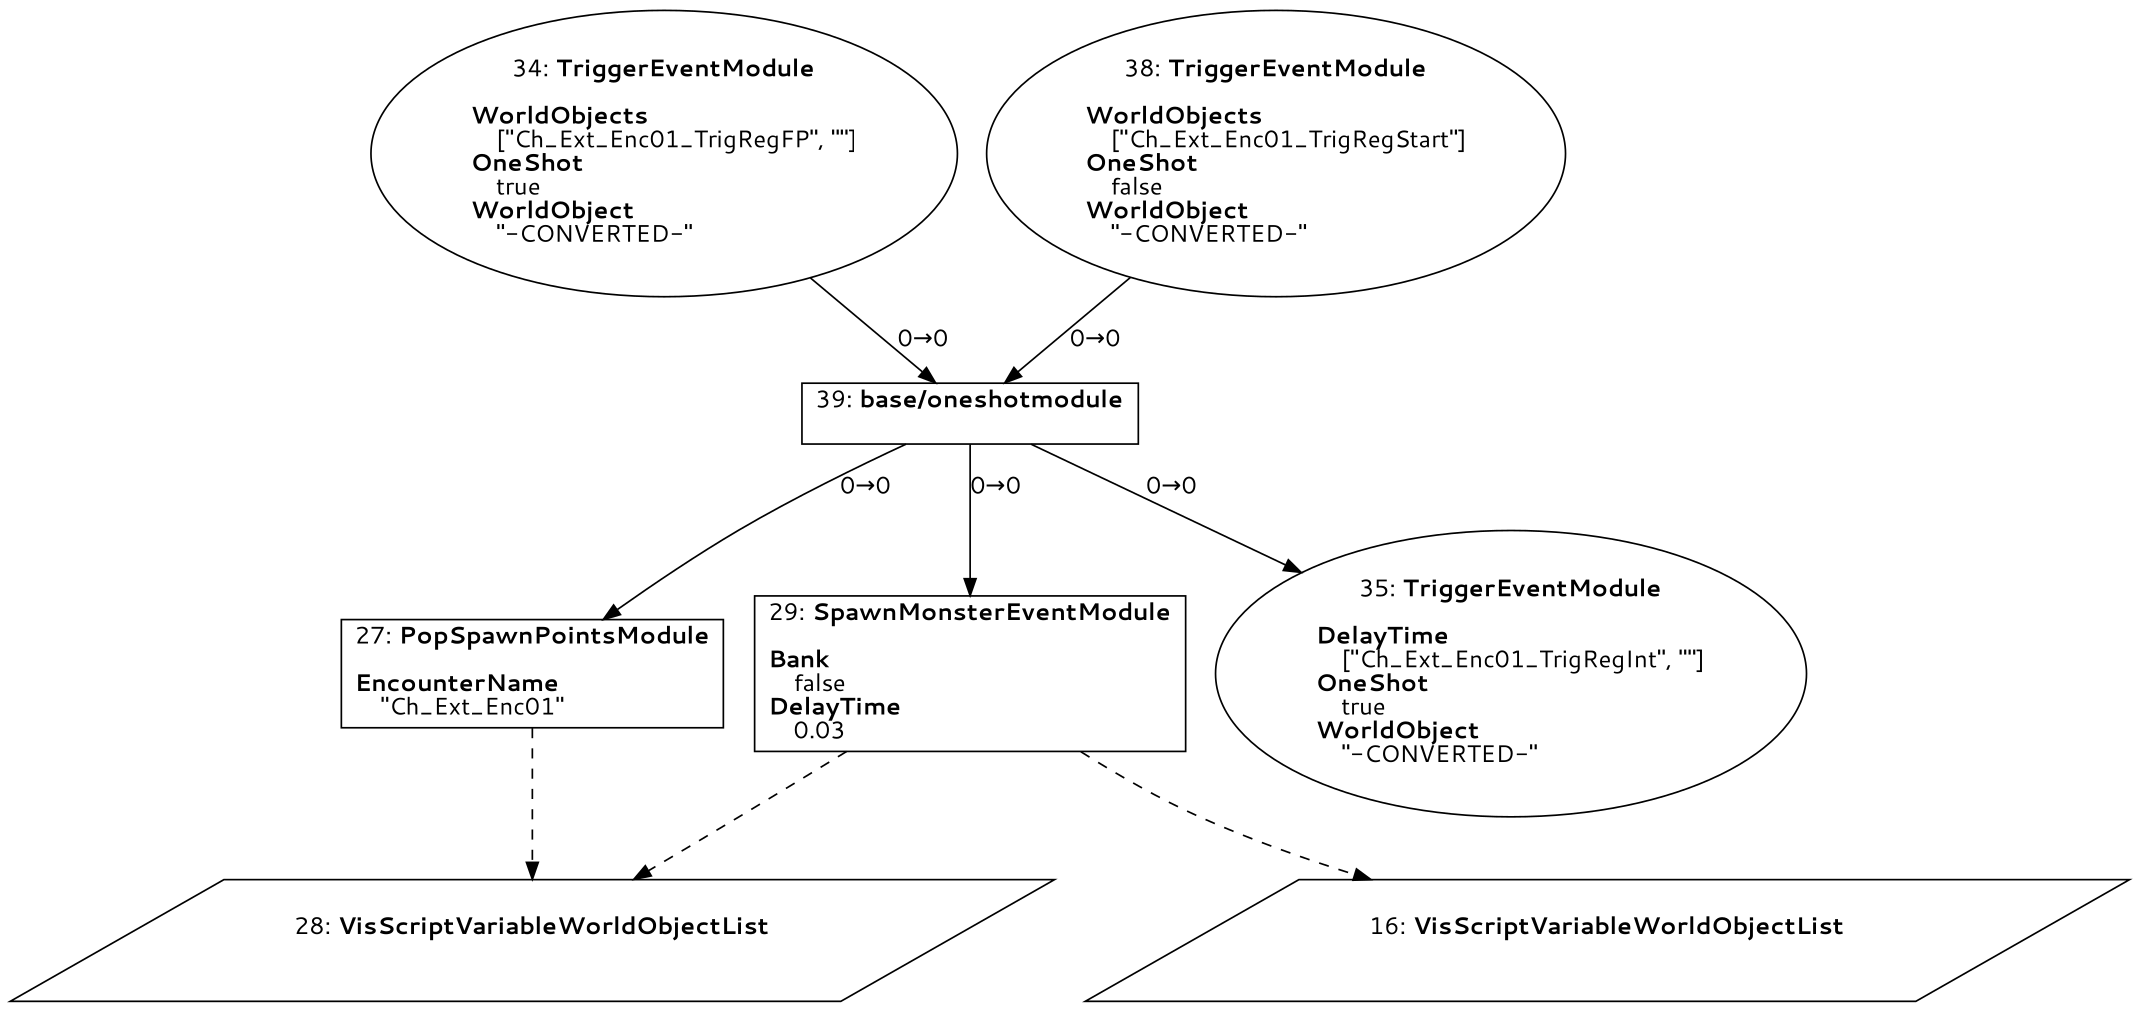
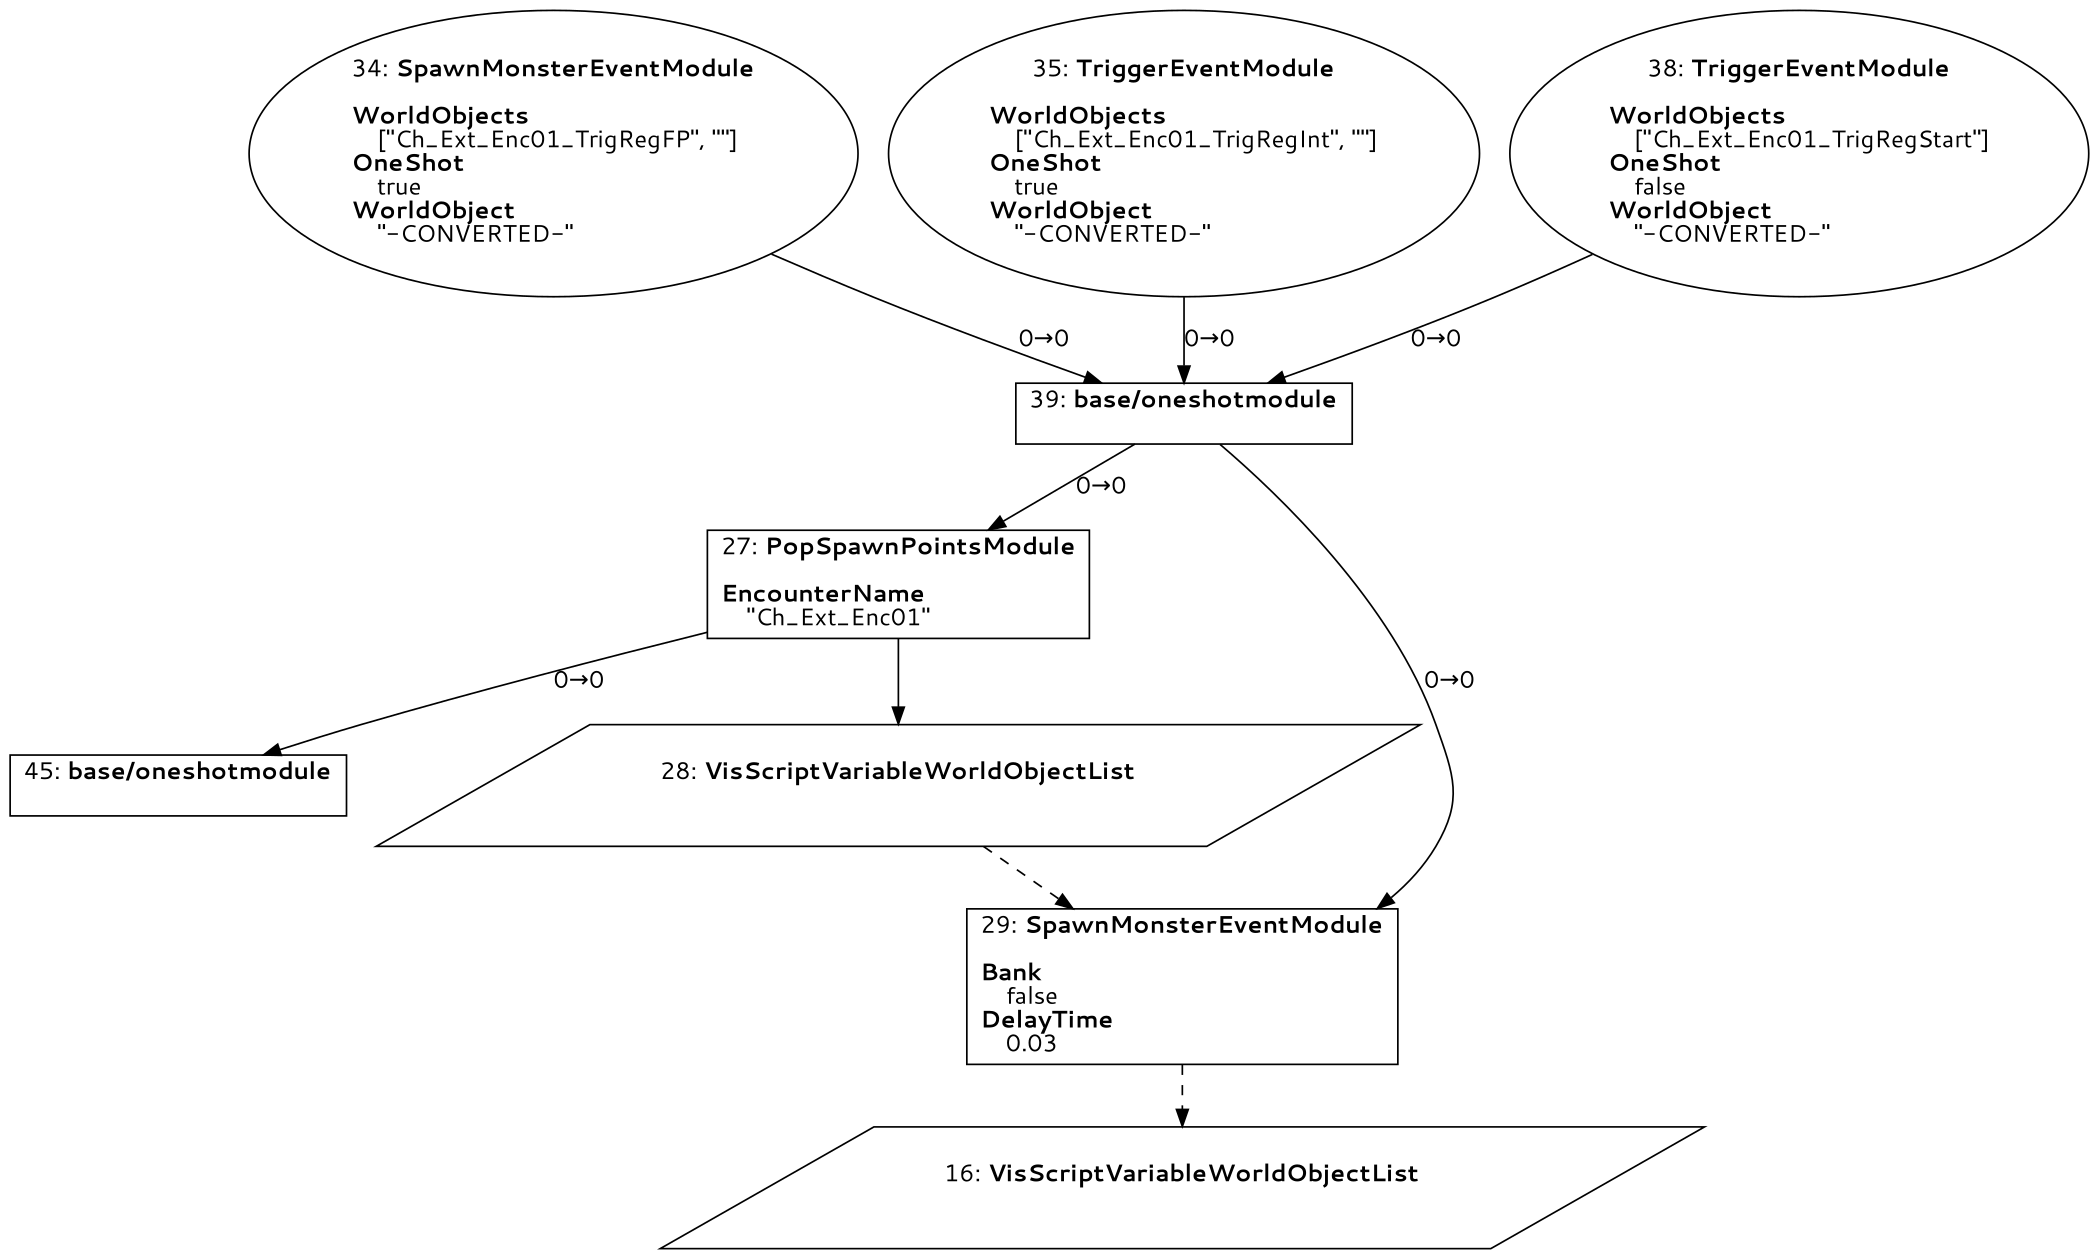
node "34:": text "TriggerEventModule" -> "SpawnMonsterEventModule"
edge "39:" -> "35:": reversed
node "35:": text "DelayTime" -> "WorldObjects"
node "45:": added
edge "27:" -> "28:": style dashed -> solid
edge "29:" -> "28:": reversed
